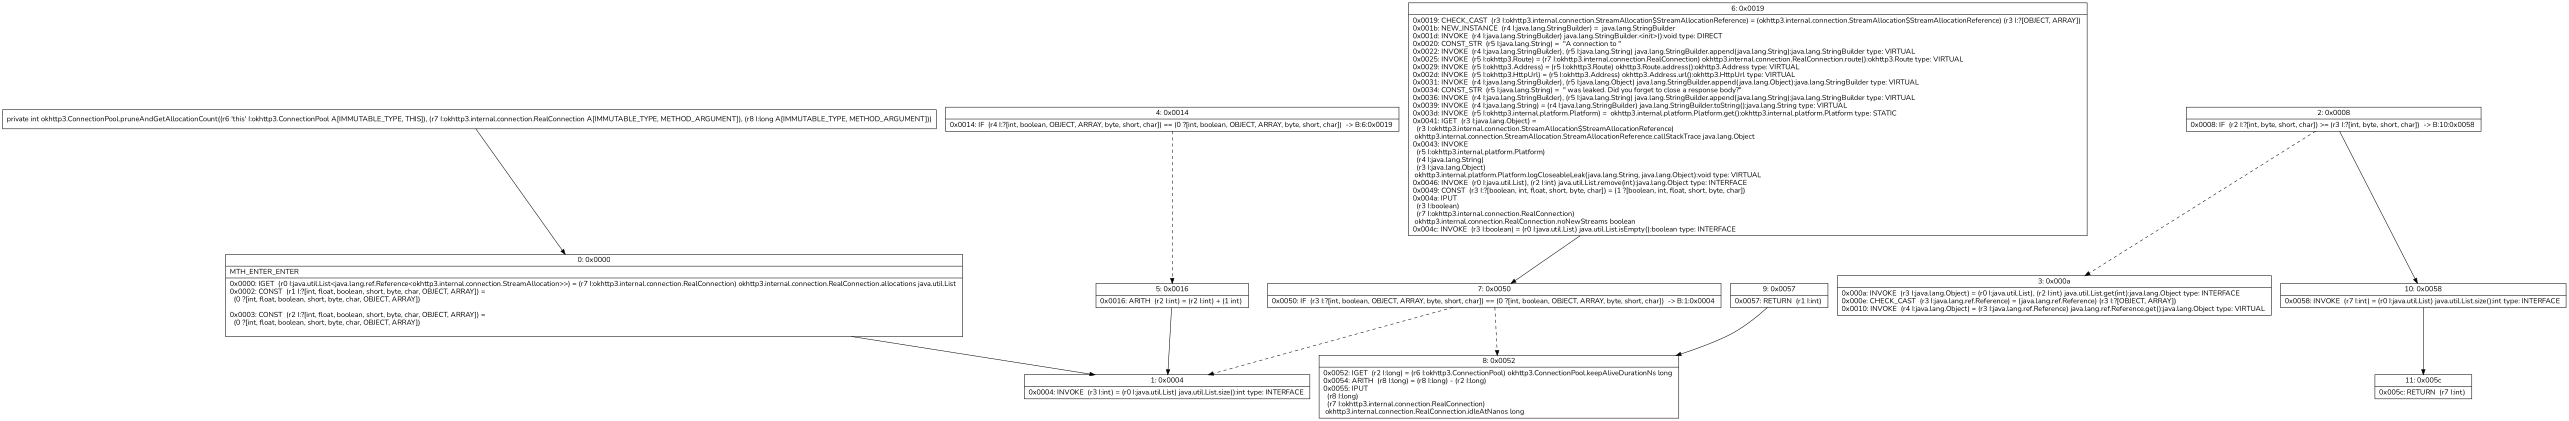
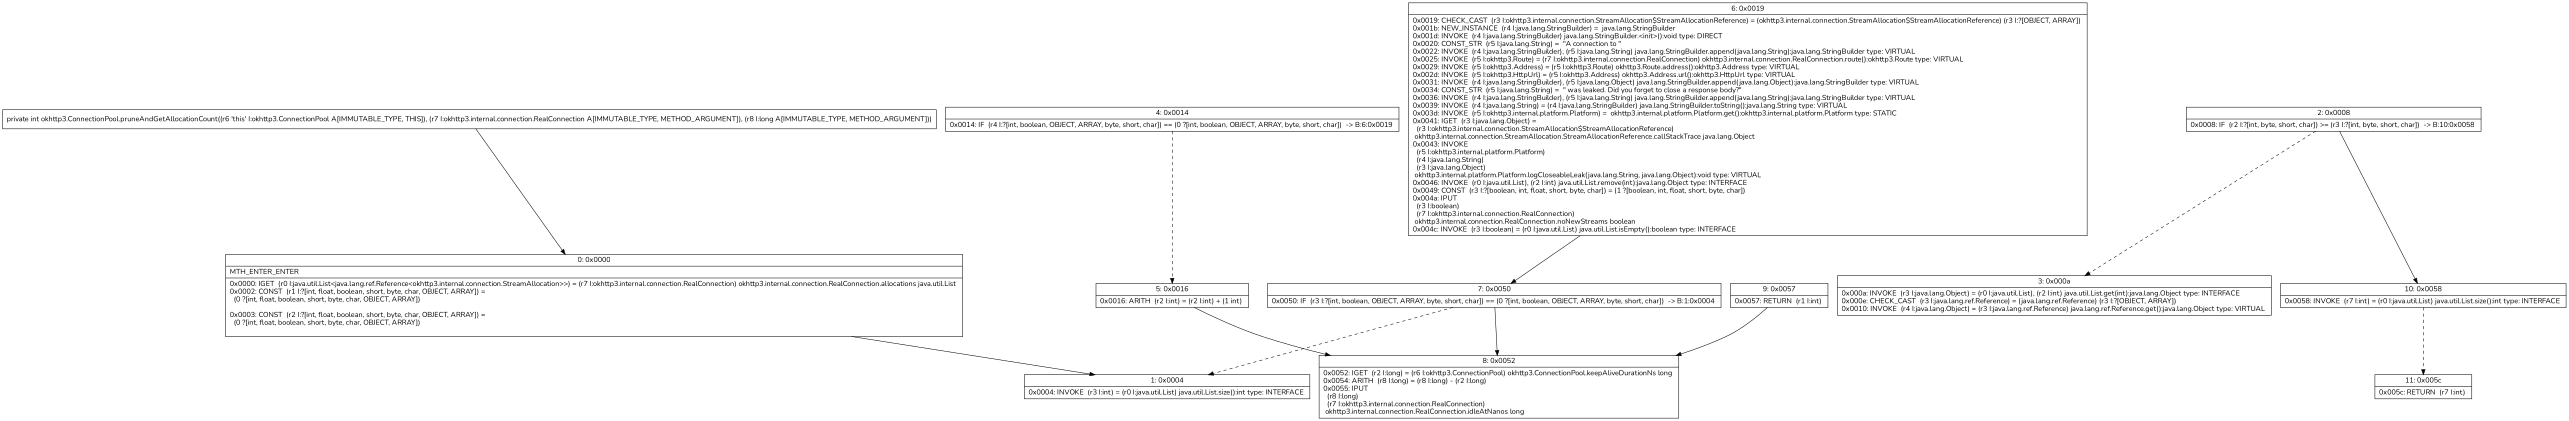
edge "7: 0x0050" -> "8: 0x0052": style dashed -> solid
edge "5: 0x0016" -> "1: 0x0004": now "5: 0x0016" -> "8: 0x0052"
edge "10: 0x0058" -> "11: 0x005c": style solid -> dashed
